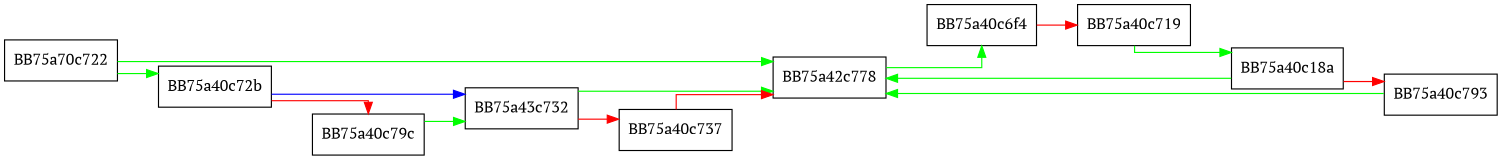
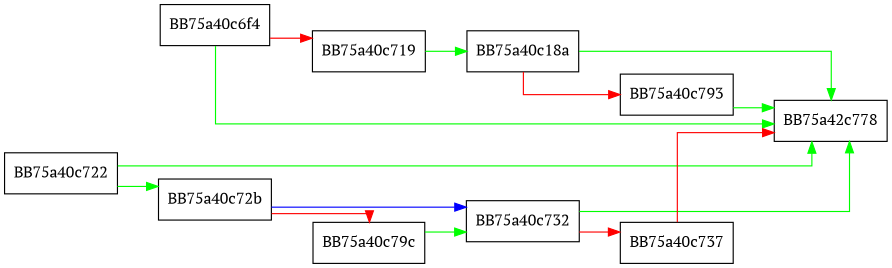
node "BB75a70c722": label "BB75a70c722" -> "BB75a40c722"
edge "BB75a42c778" -> "BB75a40c6f4": reversed
node "BB75a43c732": label "BB75a43c732" -> "BB75a40c732"
